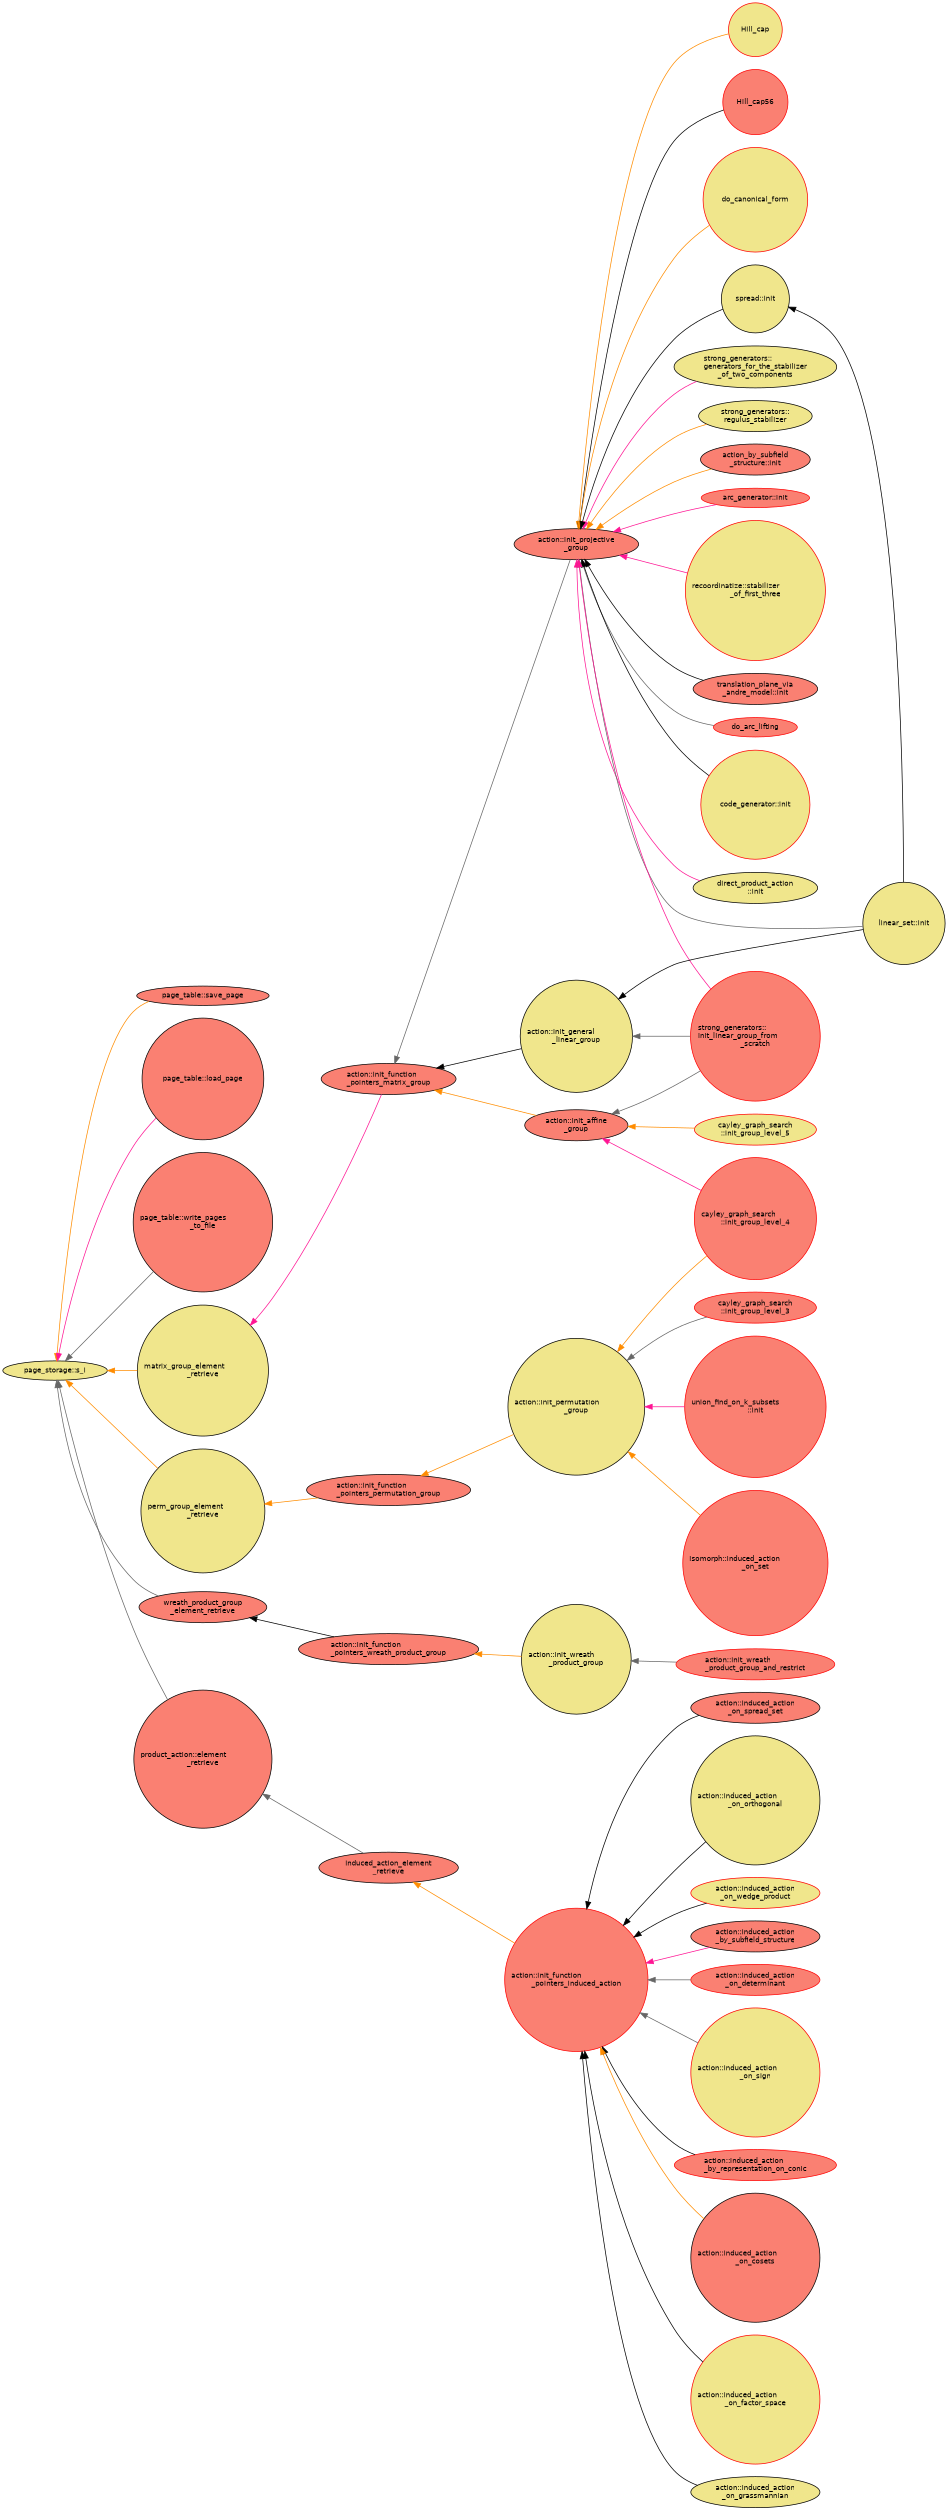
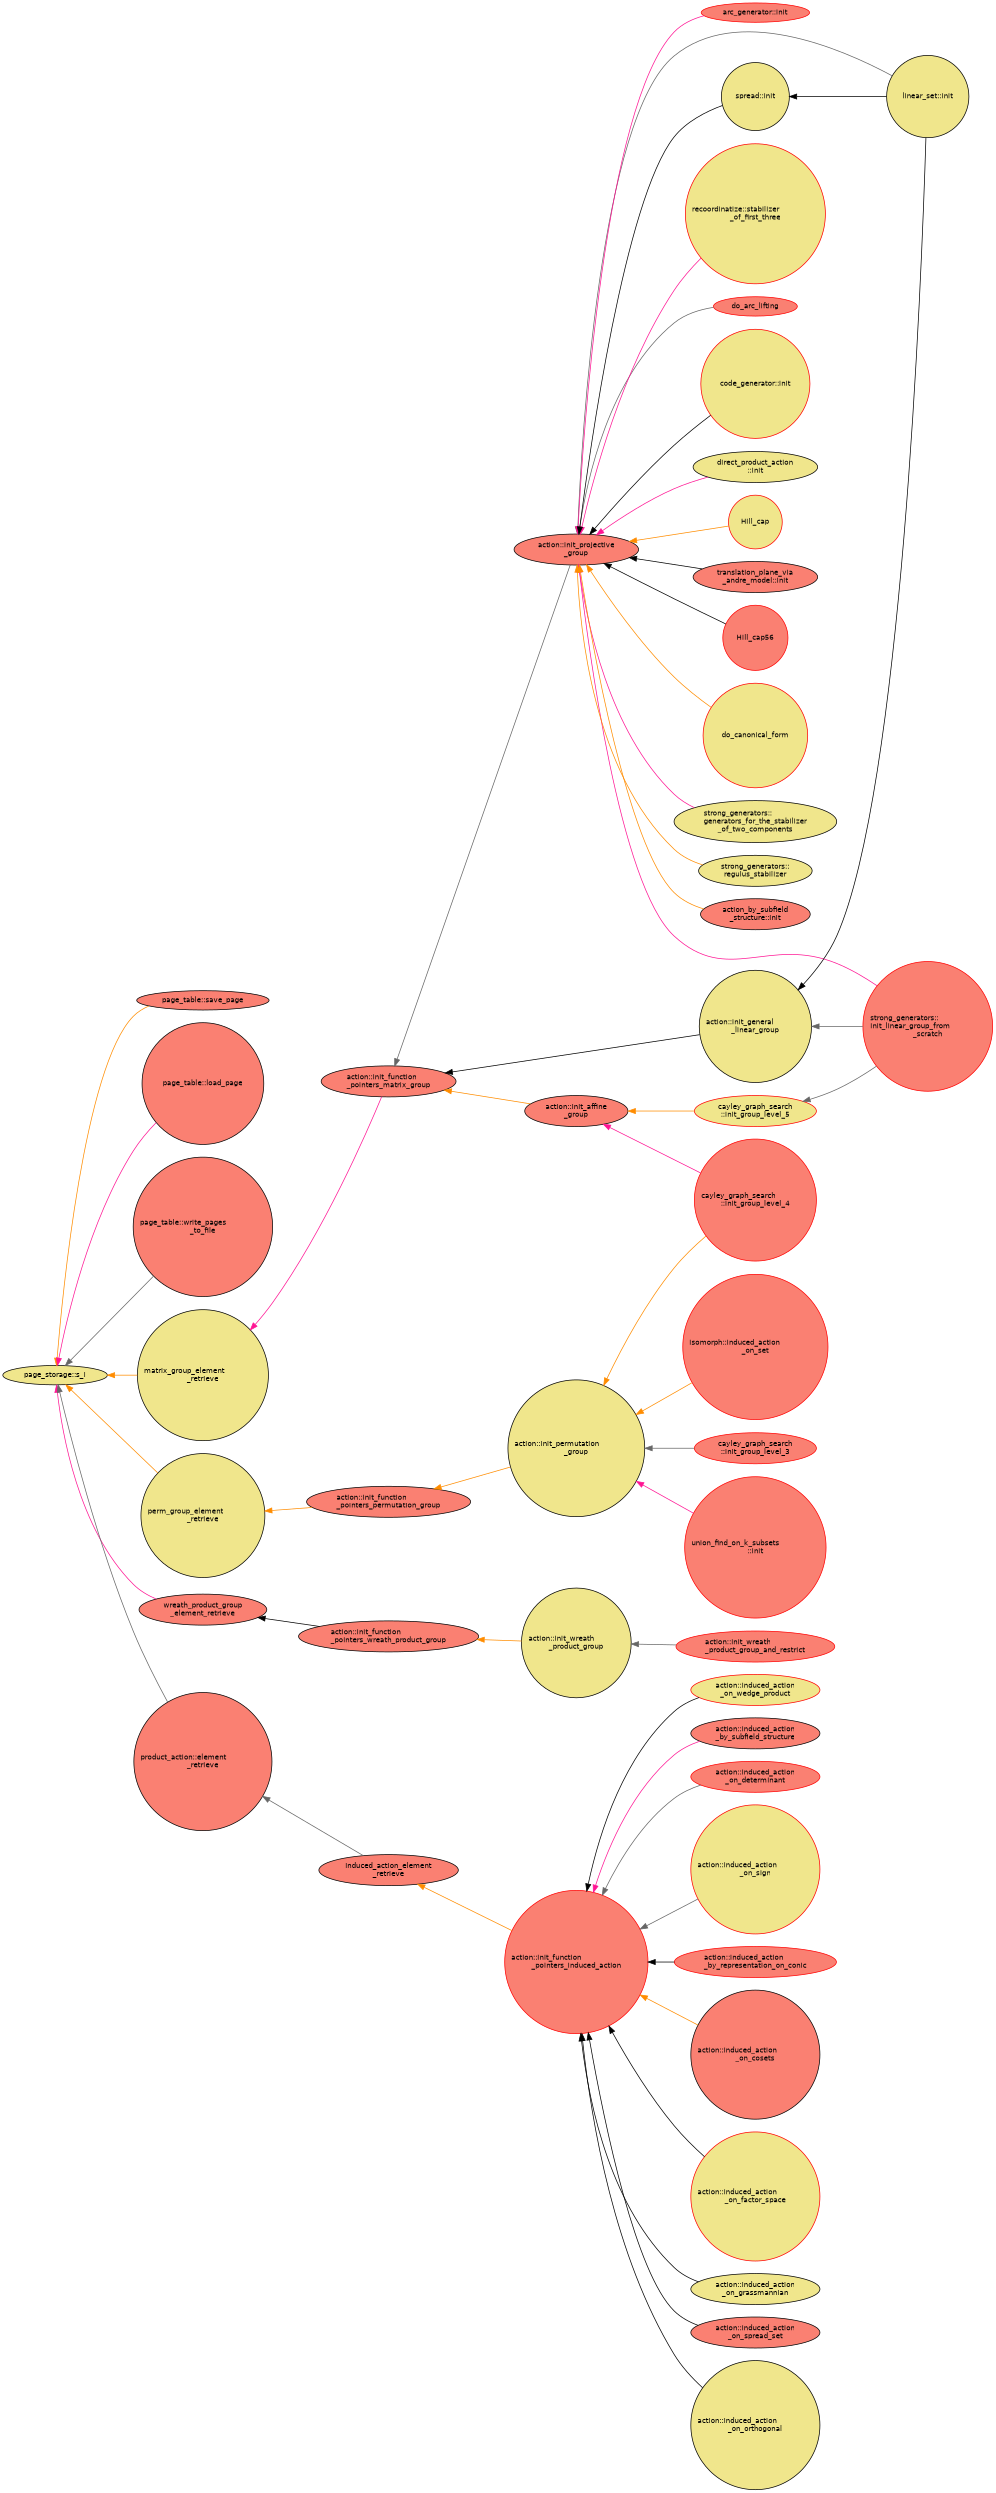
edge "strong_generators:: init_linear_group_from _scratch" -> "action::init_affine _group": now "strong_generators:: init_linear_group_from _scratch" -> "cayley_graph_search ::init_group_level_5"
edge "wreath_product_group _element_retrieve" -> "page_storage::s_i": color gray40 -> deeppink
